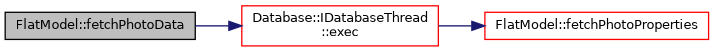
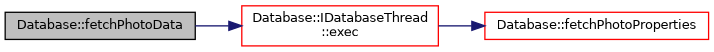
node "FlatModel::fetchPhotoData": label "FlatModel::fetchPhotoData" -> "Database::fetchPhotoData"
node "FlatModel::fetchPhotoProperties": label "FlatModel::fetchPhotoProperties" -> "Database::fetchPhotoProperties"
